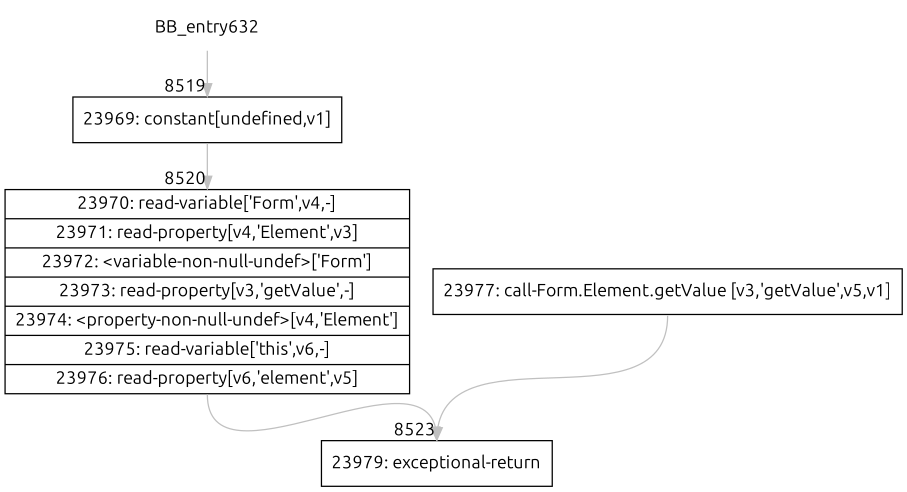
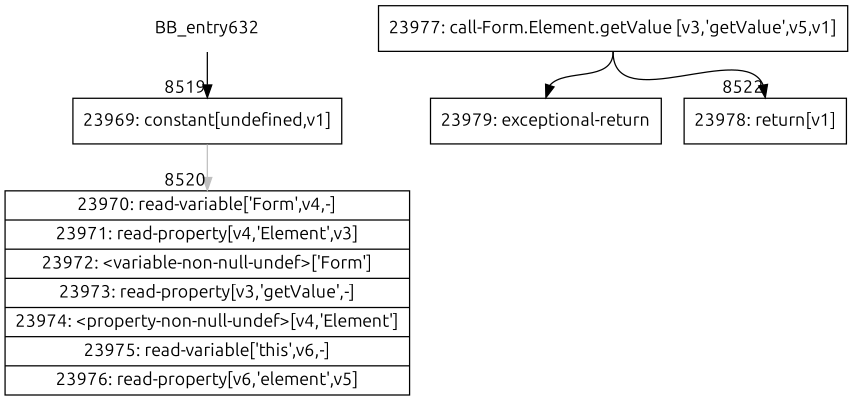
edge "BB_entry632" -> "23969: constant[undefined,v1]": color gray -> black
node "23978: return[v1]": added
edge "23977: call-Form.Element.getValue [v3,'getValue',v5,v1]" -> "23979: exceptional-return": color gray -> black
edge "23970: read-variable['Form',v4,-]" -> "23979: exceptional-return": removed
